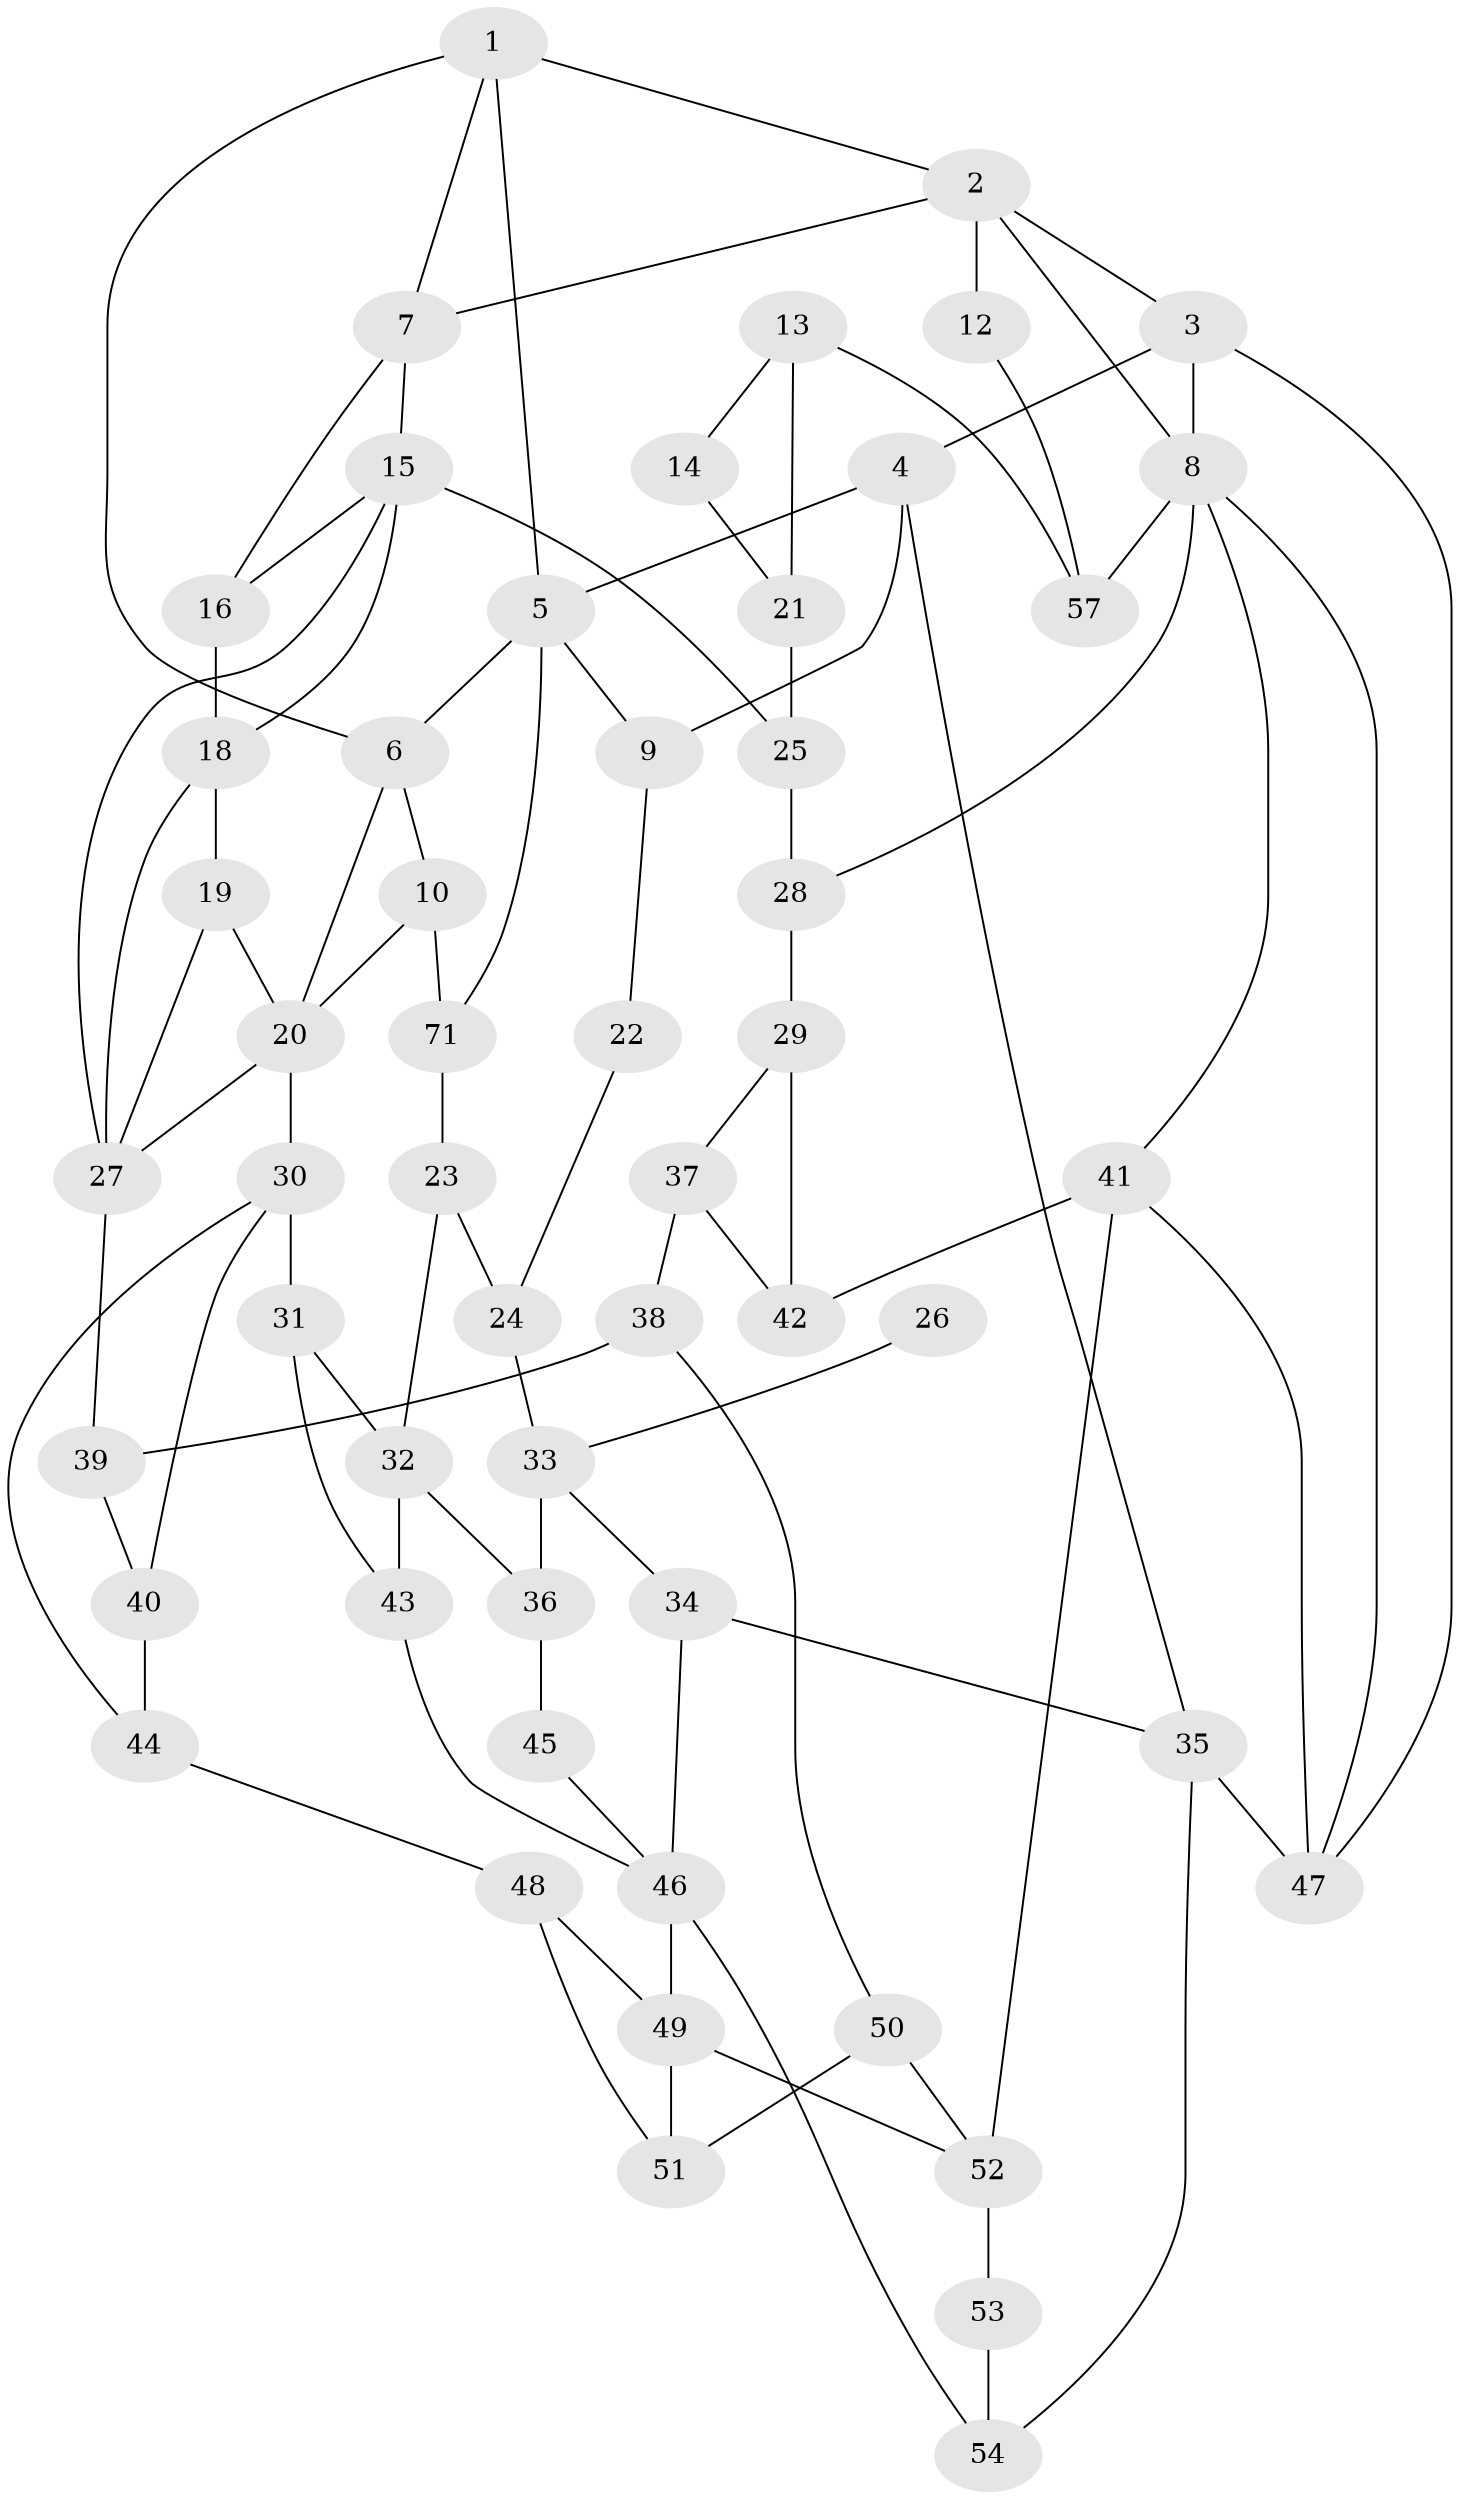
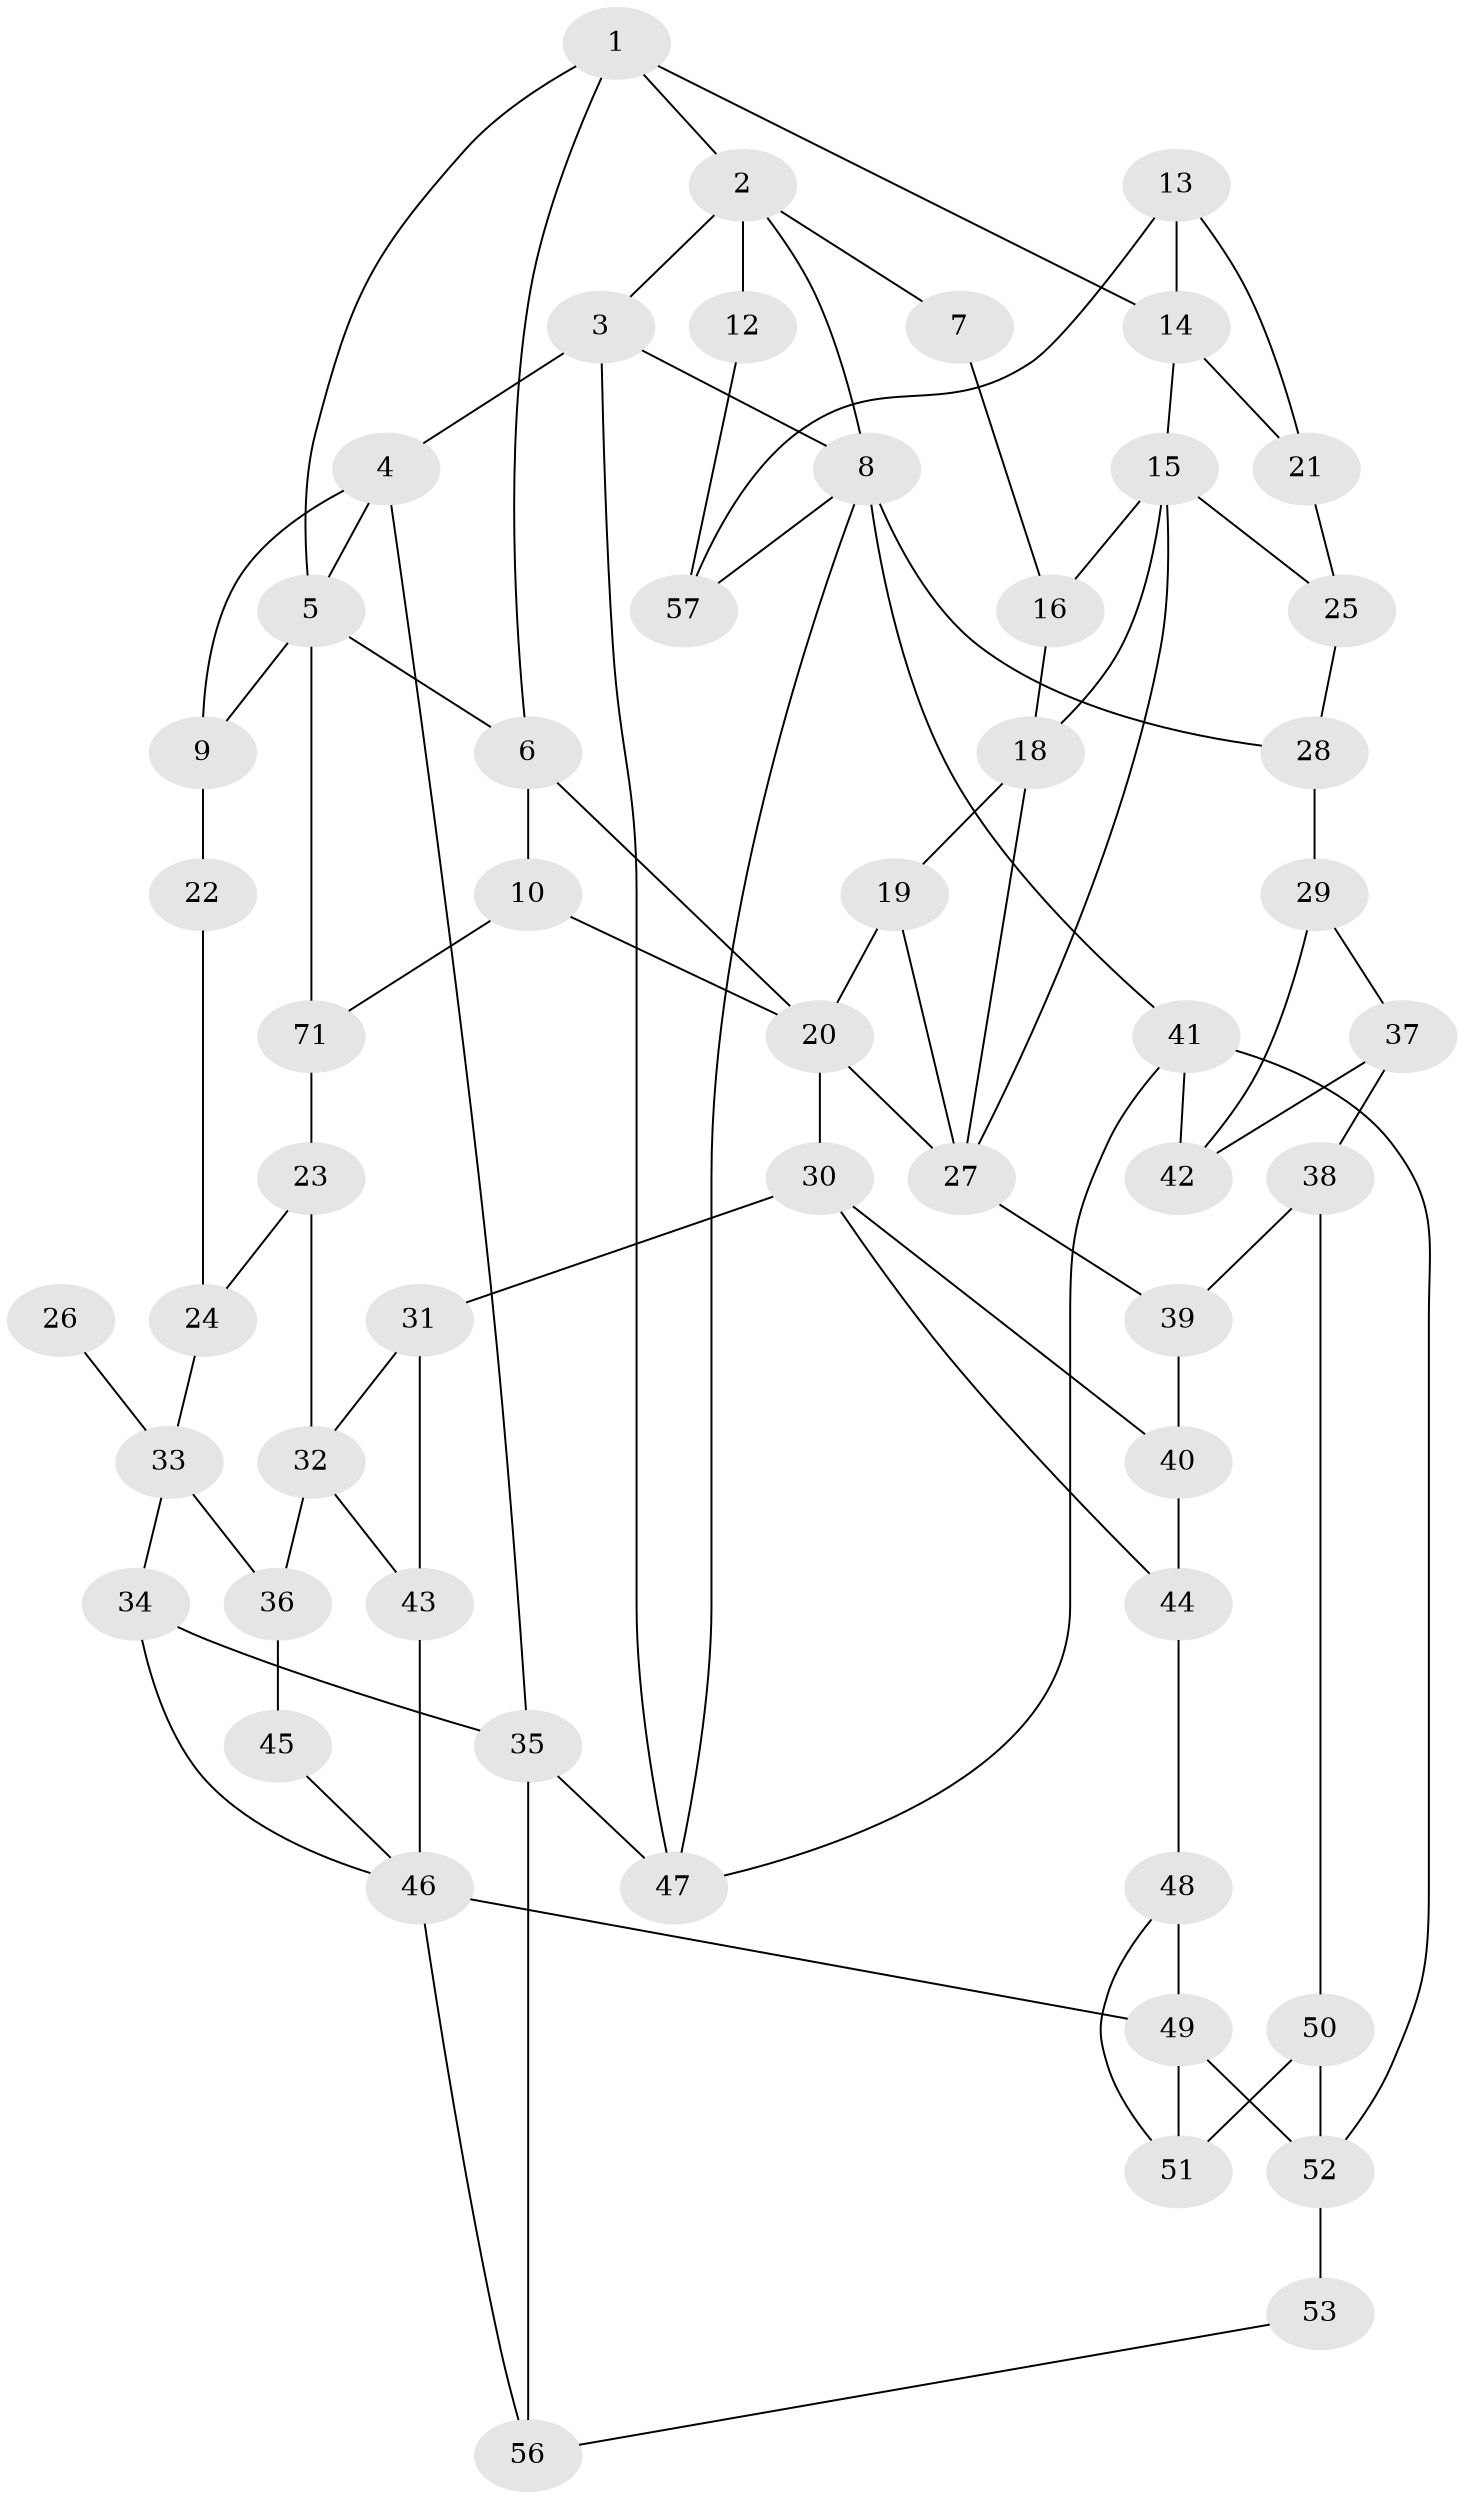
edge "1" -- "7": now "1" -- "14"
edge "7" -- "15": now "14" -- "15"
node "54": label "54" -> "56"
